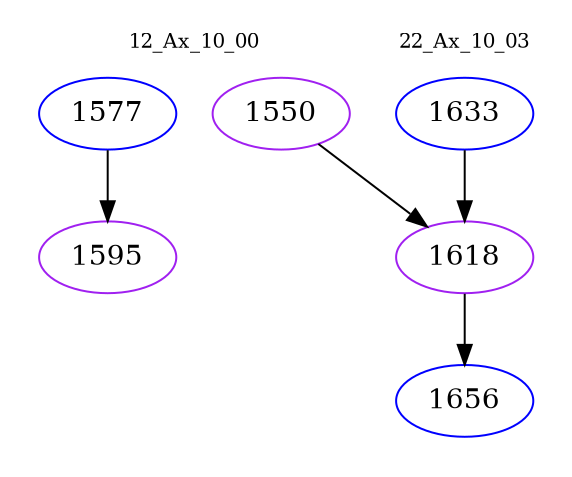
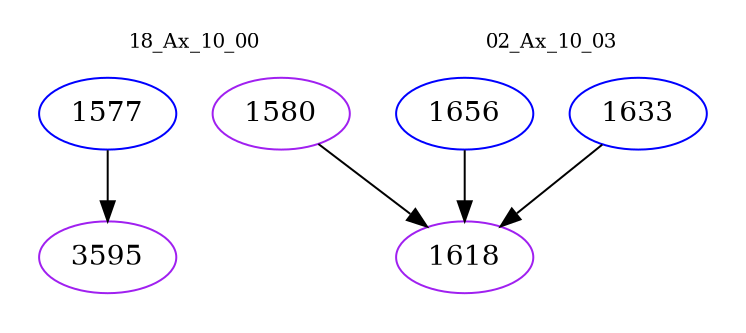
cluster "12_Ax_10_00": label "12_Ax_10_00" -> "18_Ax_10_00"
cluster "22_Ax_10_03": label "22_Ax_10_03" -> "02_Ax_10_03"
node "1550": label "1550" -> "1580"
node "1595": label "1595" -> "3595"
edge "1618" -> "1656": reversed
